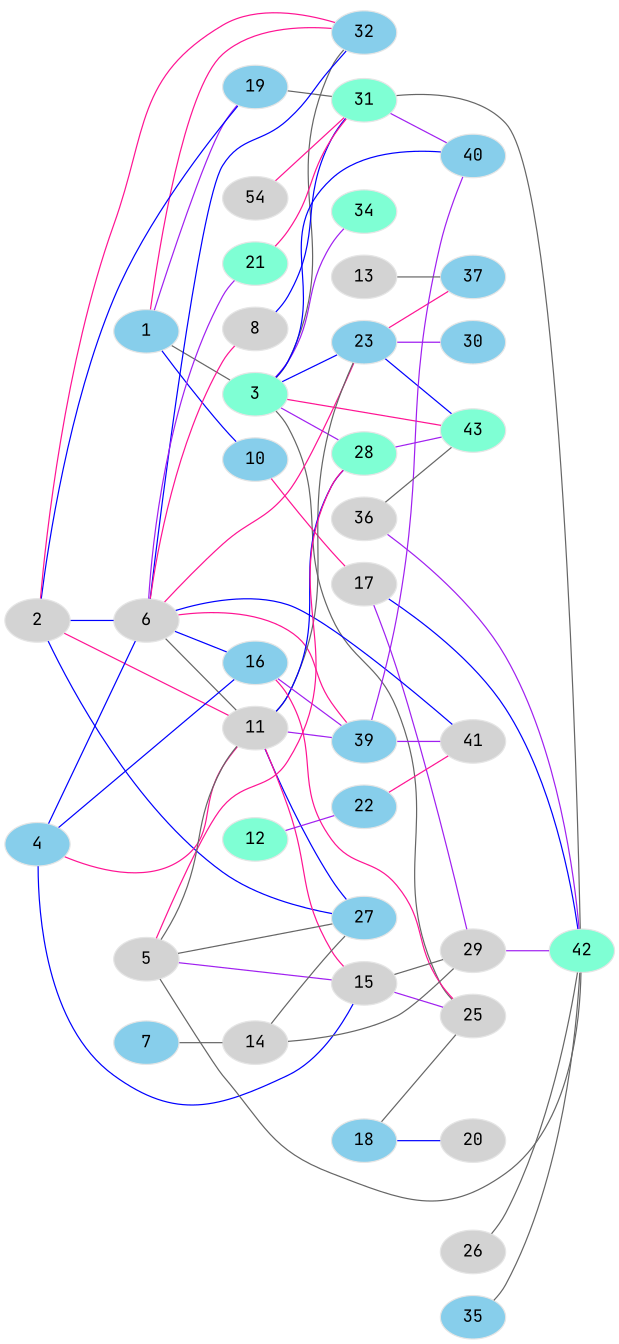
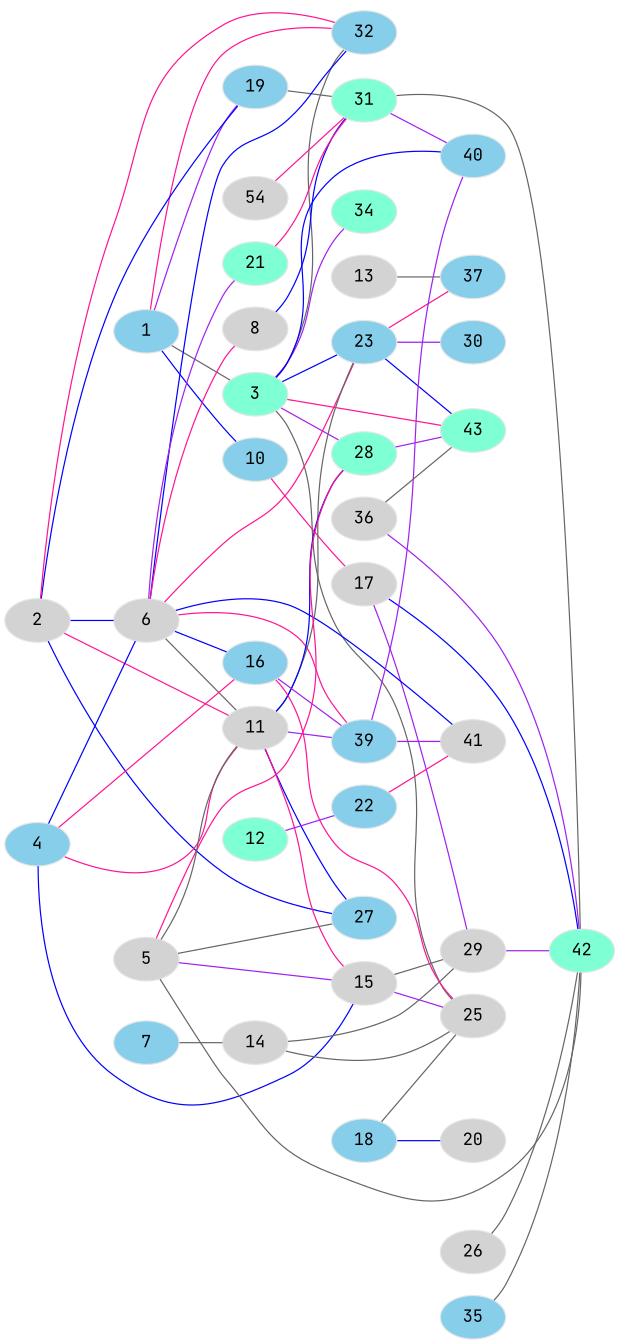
edge "16" -- "4": color blue -> deeppink
edge "27" -- "14": now "25" -- "14"
